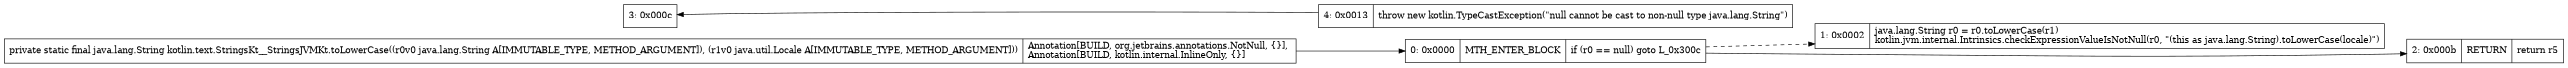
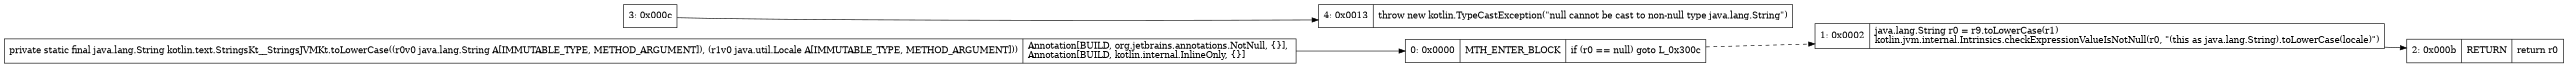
edge "4: 0x0013" -> "3: 0x000c": reversed
node "1: 0x0002": text "java.lang.String r0 = r0.toLowerCase(r1)" -> "java.lang.String r0 = r9.toLowerCase(r1)"
node "2: 0x000b": text "return r5" -> "return r0"
edge "0: 0x0000" -> "2: 0x000b": now "1: 0x0002" -> "2: 0x000b"
